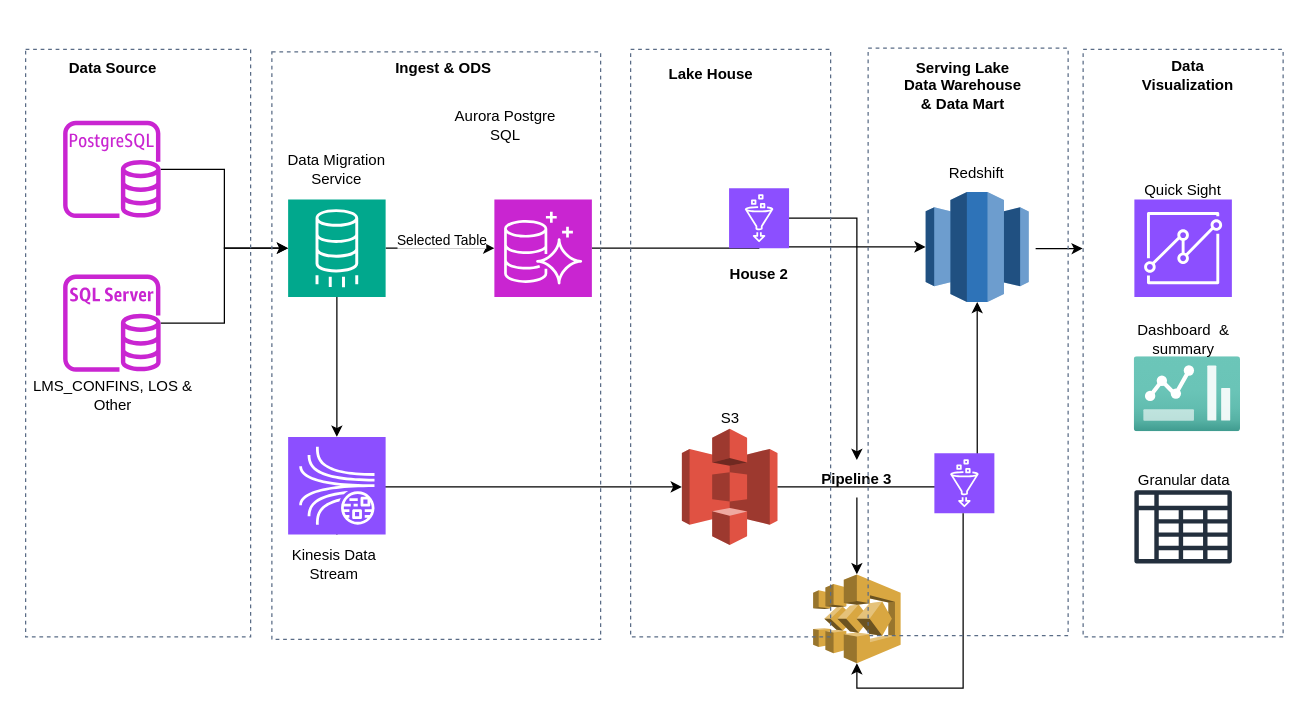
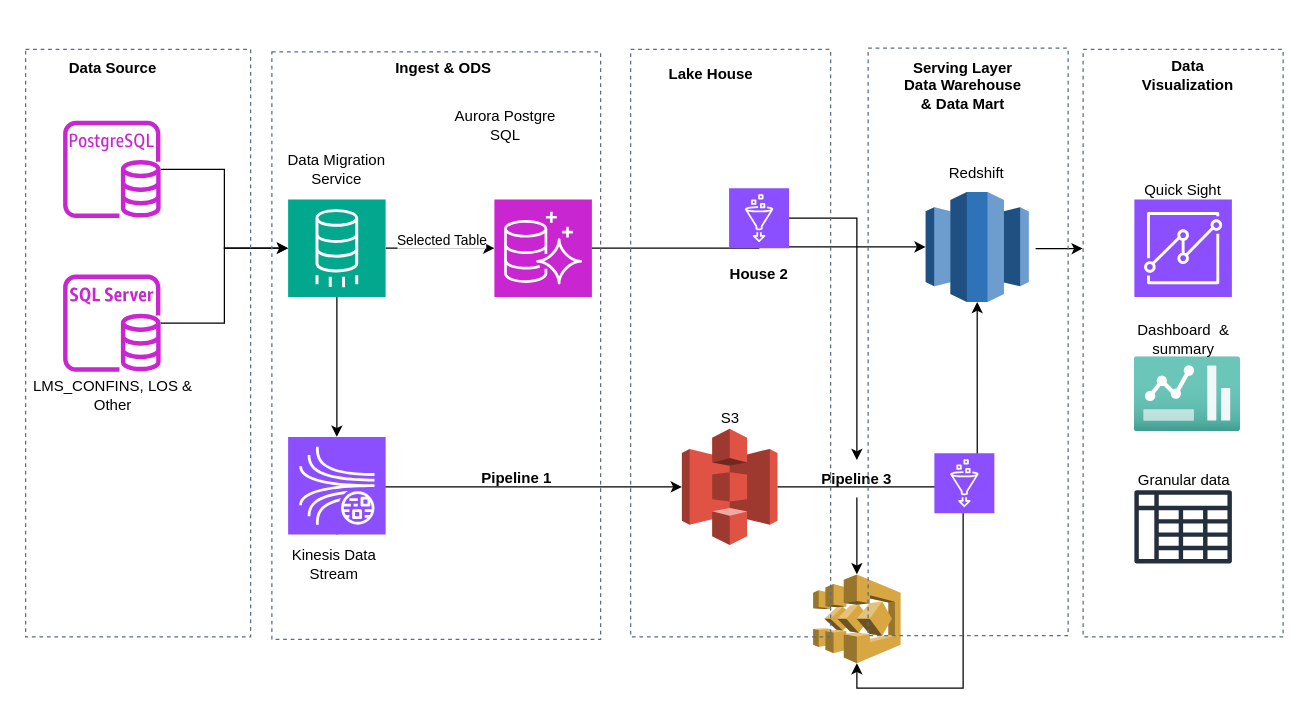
node "Serving Lake Data Warehouse & Data Mart": label "Serving Lake Data Warehouse & Data Mart" -> "Serving Layer Data Warehouse & Data Mart"
node "Pipeline 1": added
